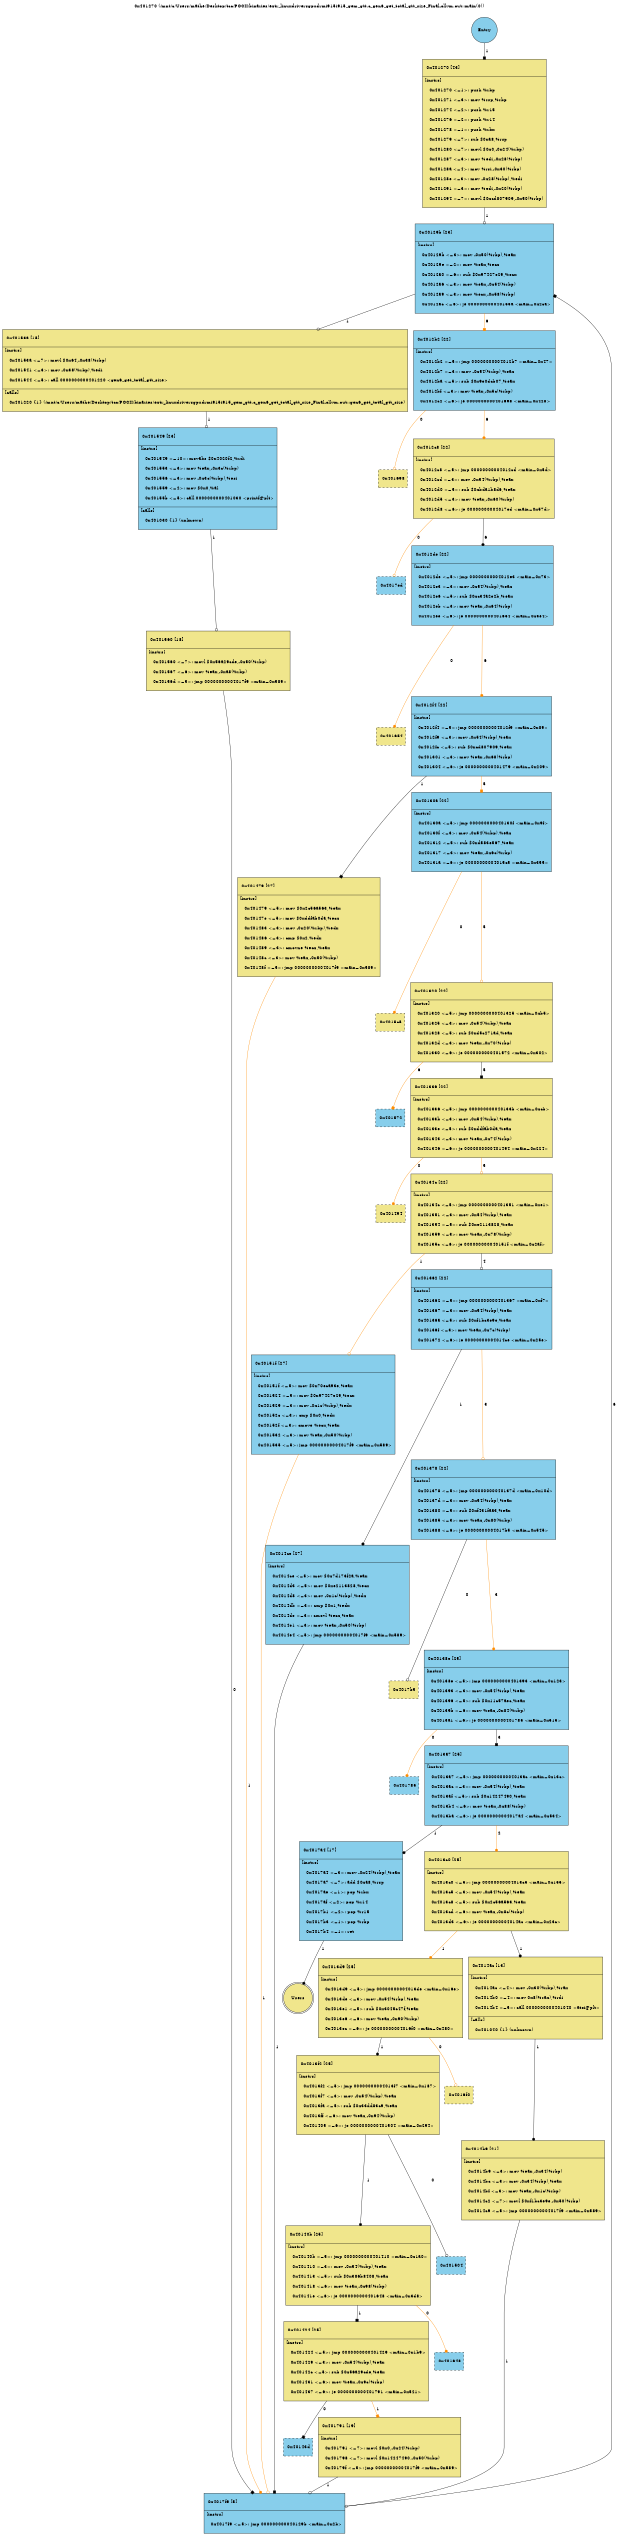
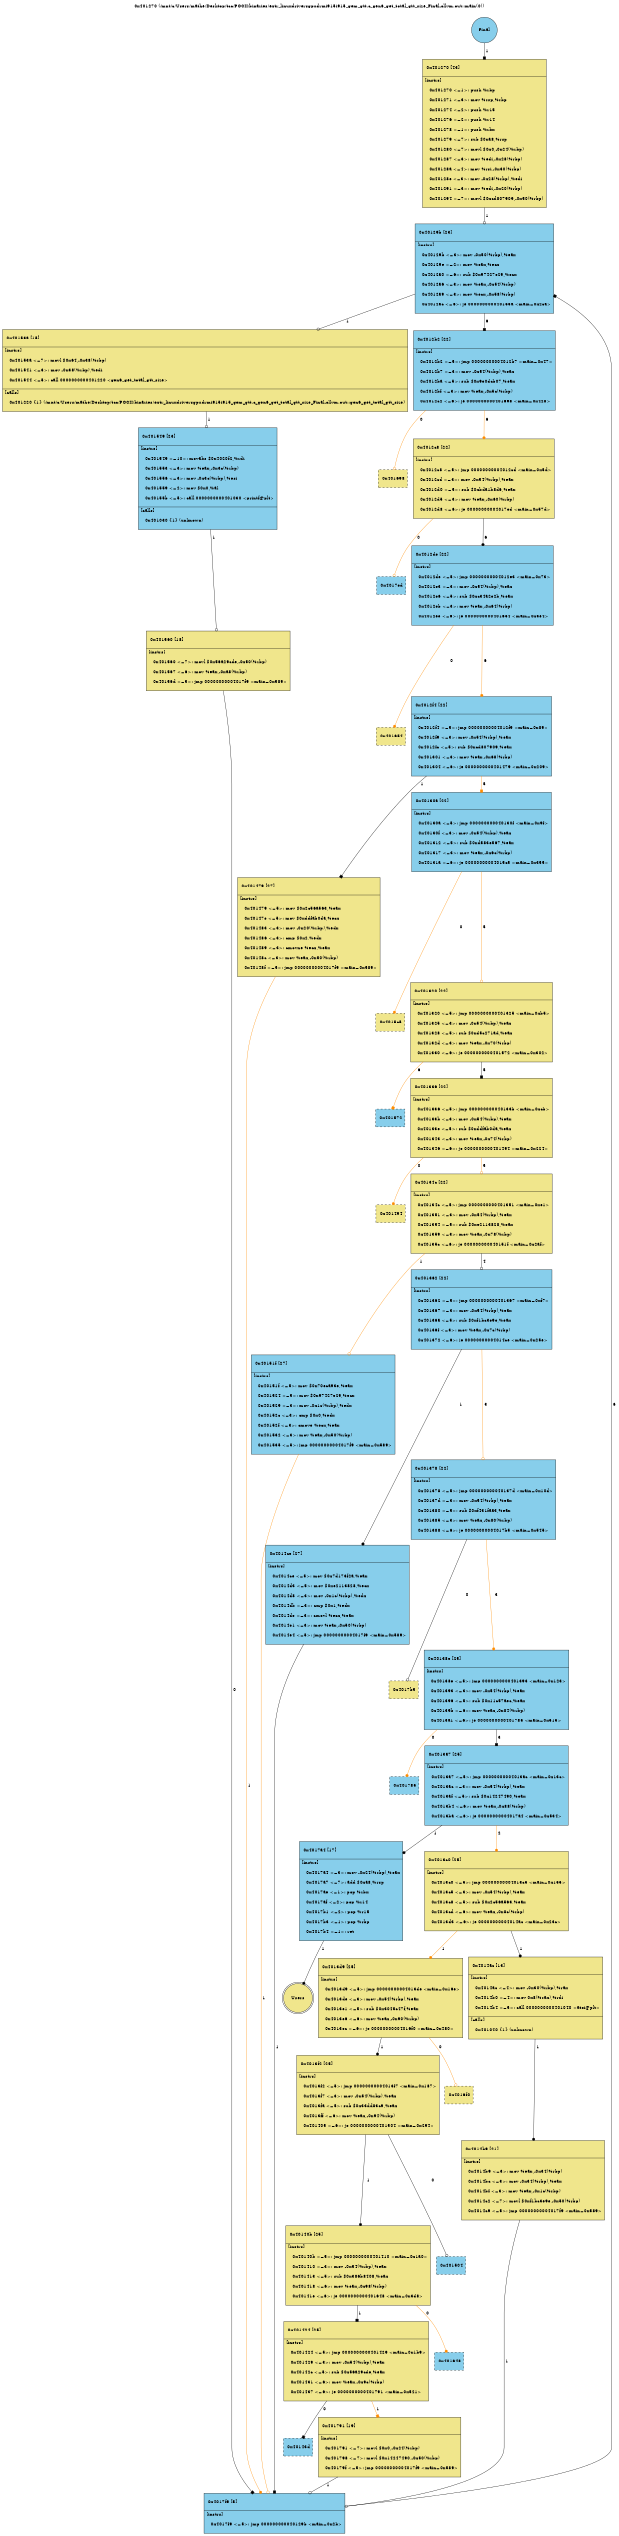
node "Entry": label "Entry" -> "Final"
edge "0x40129b [23]" -> "0x4012b2 [22]": color darkorange -> black
